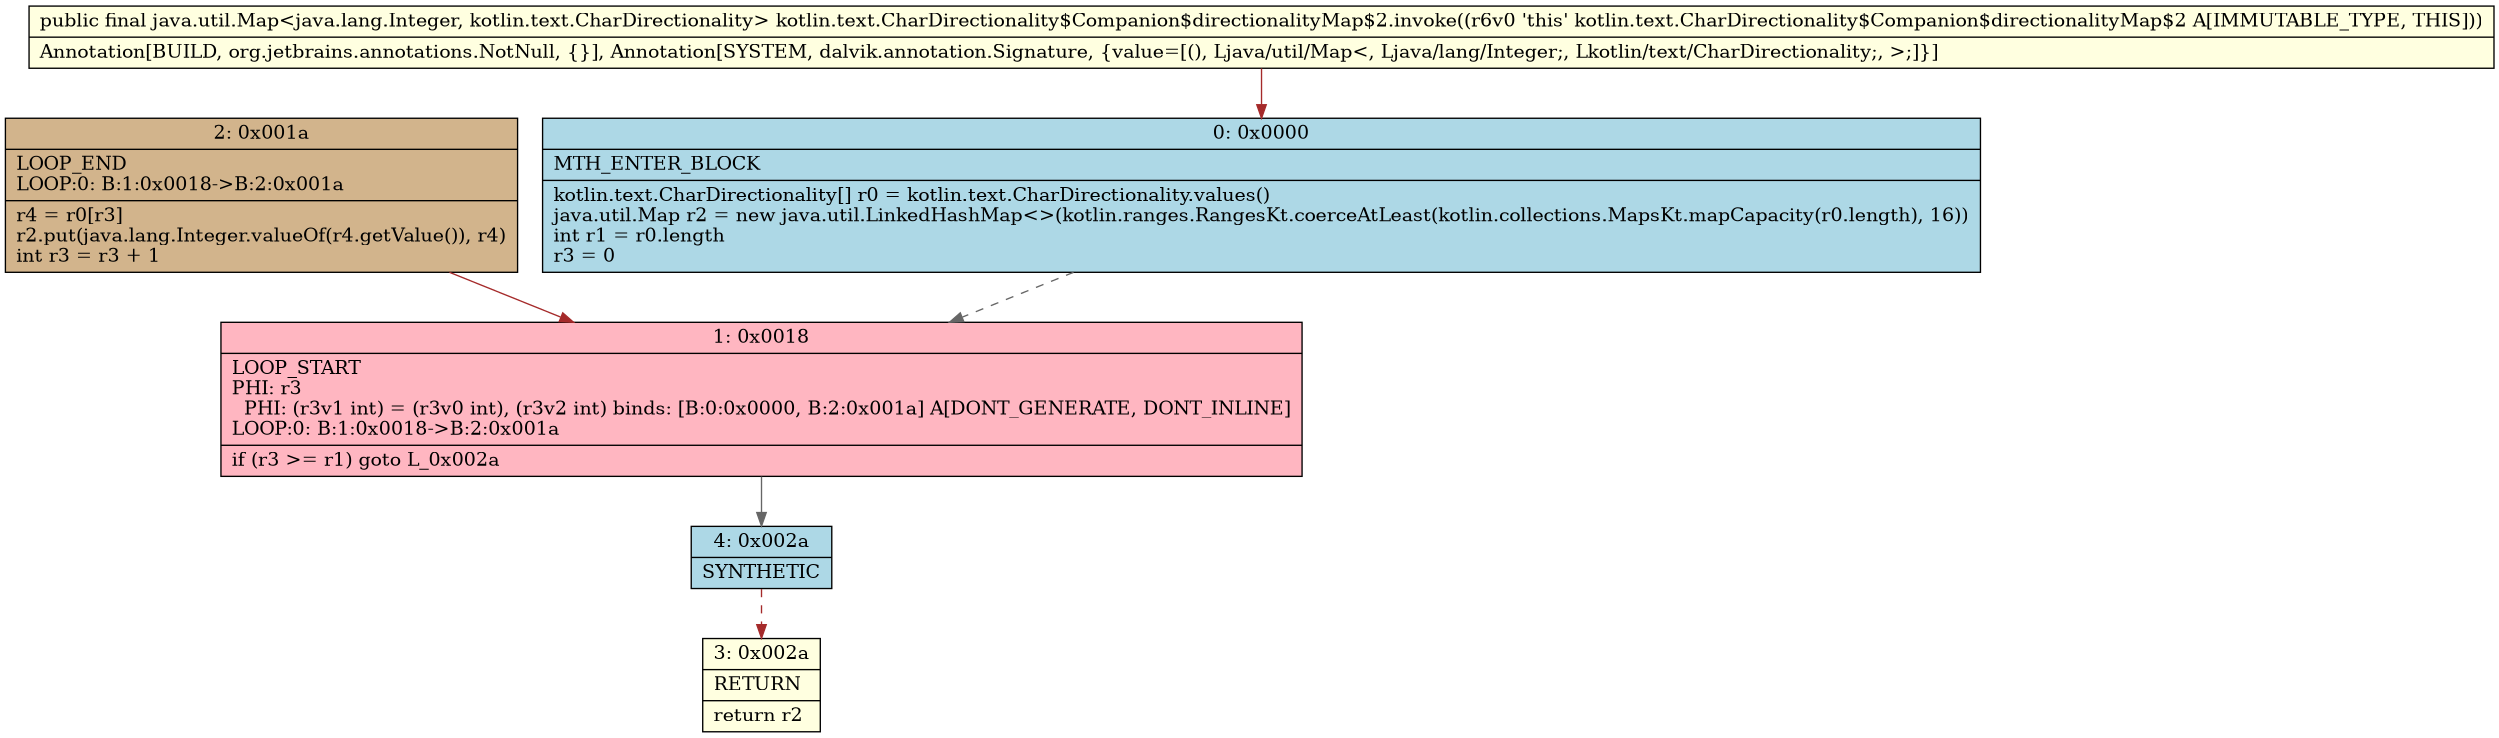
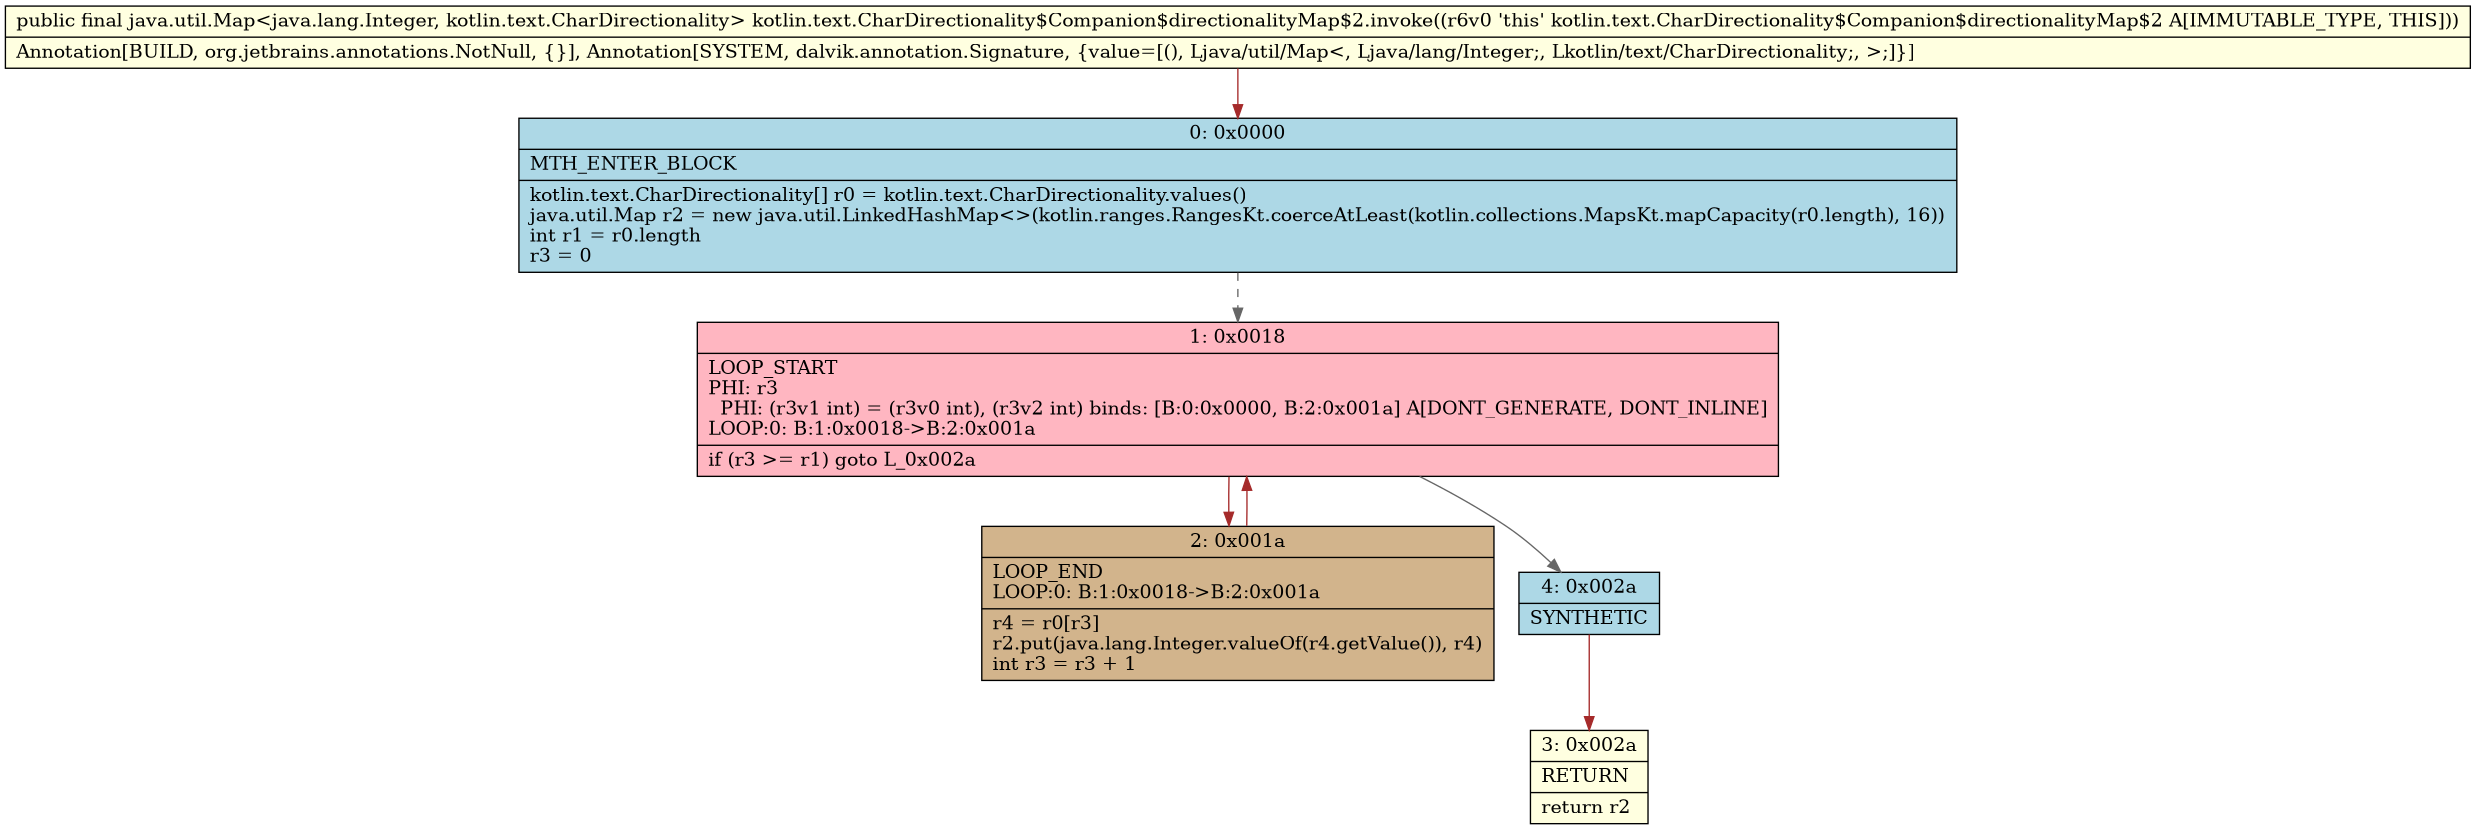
edge "1: 0x0018" -> "2: 0x001a": added
edge "4: 0x002a" -> "3: 0x002a": style dashed -> solid
